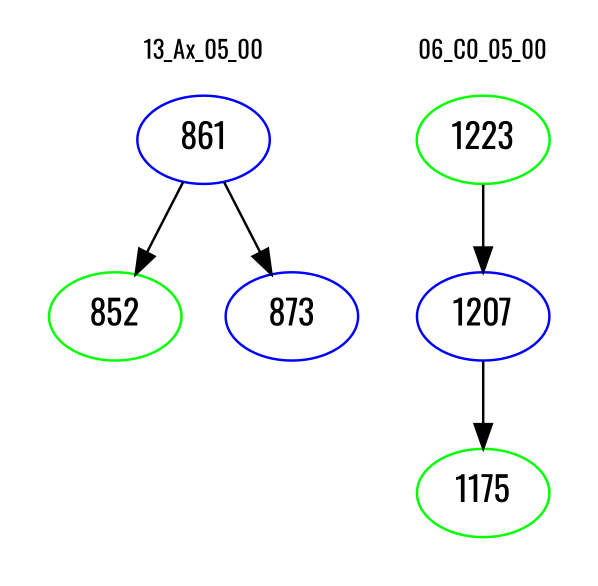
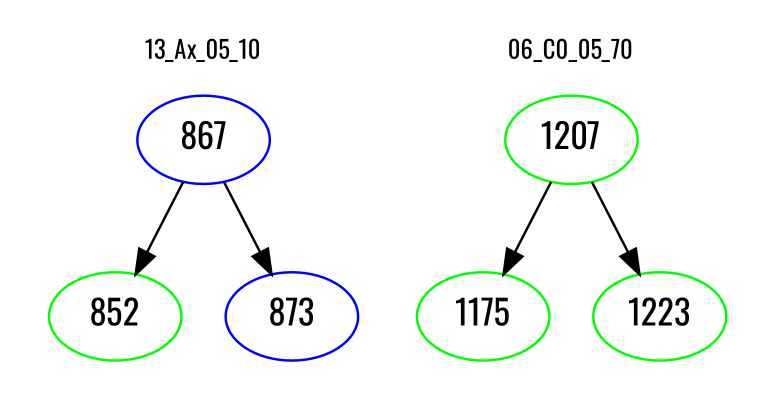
cluster "13_Ax_05_00": label "13_Ax_05_00" -> "13_Ax_05_10"
cluster "06_C0_05_00": label "06_C0_05_00" -> "06_C0_05_70"
node "861": label "861" -> "867"
edge "1223" -> "1207": reversed
node "1207": color blue -> green
